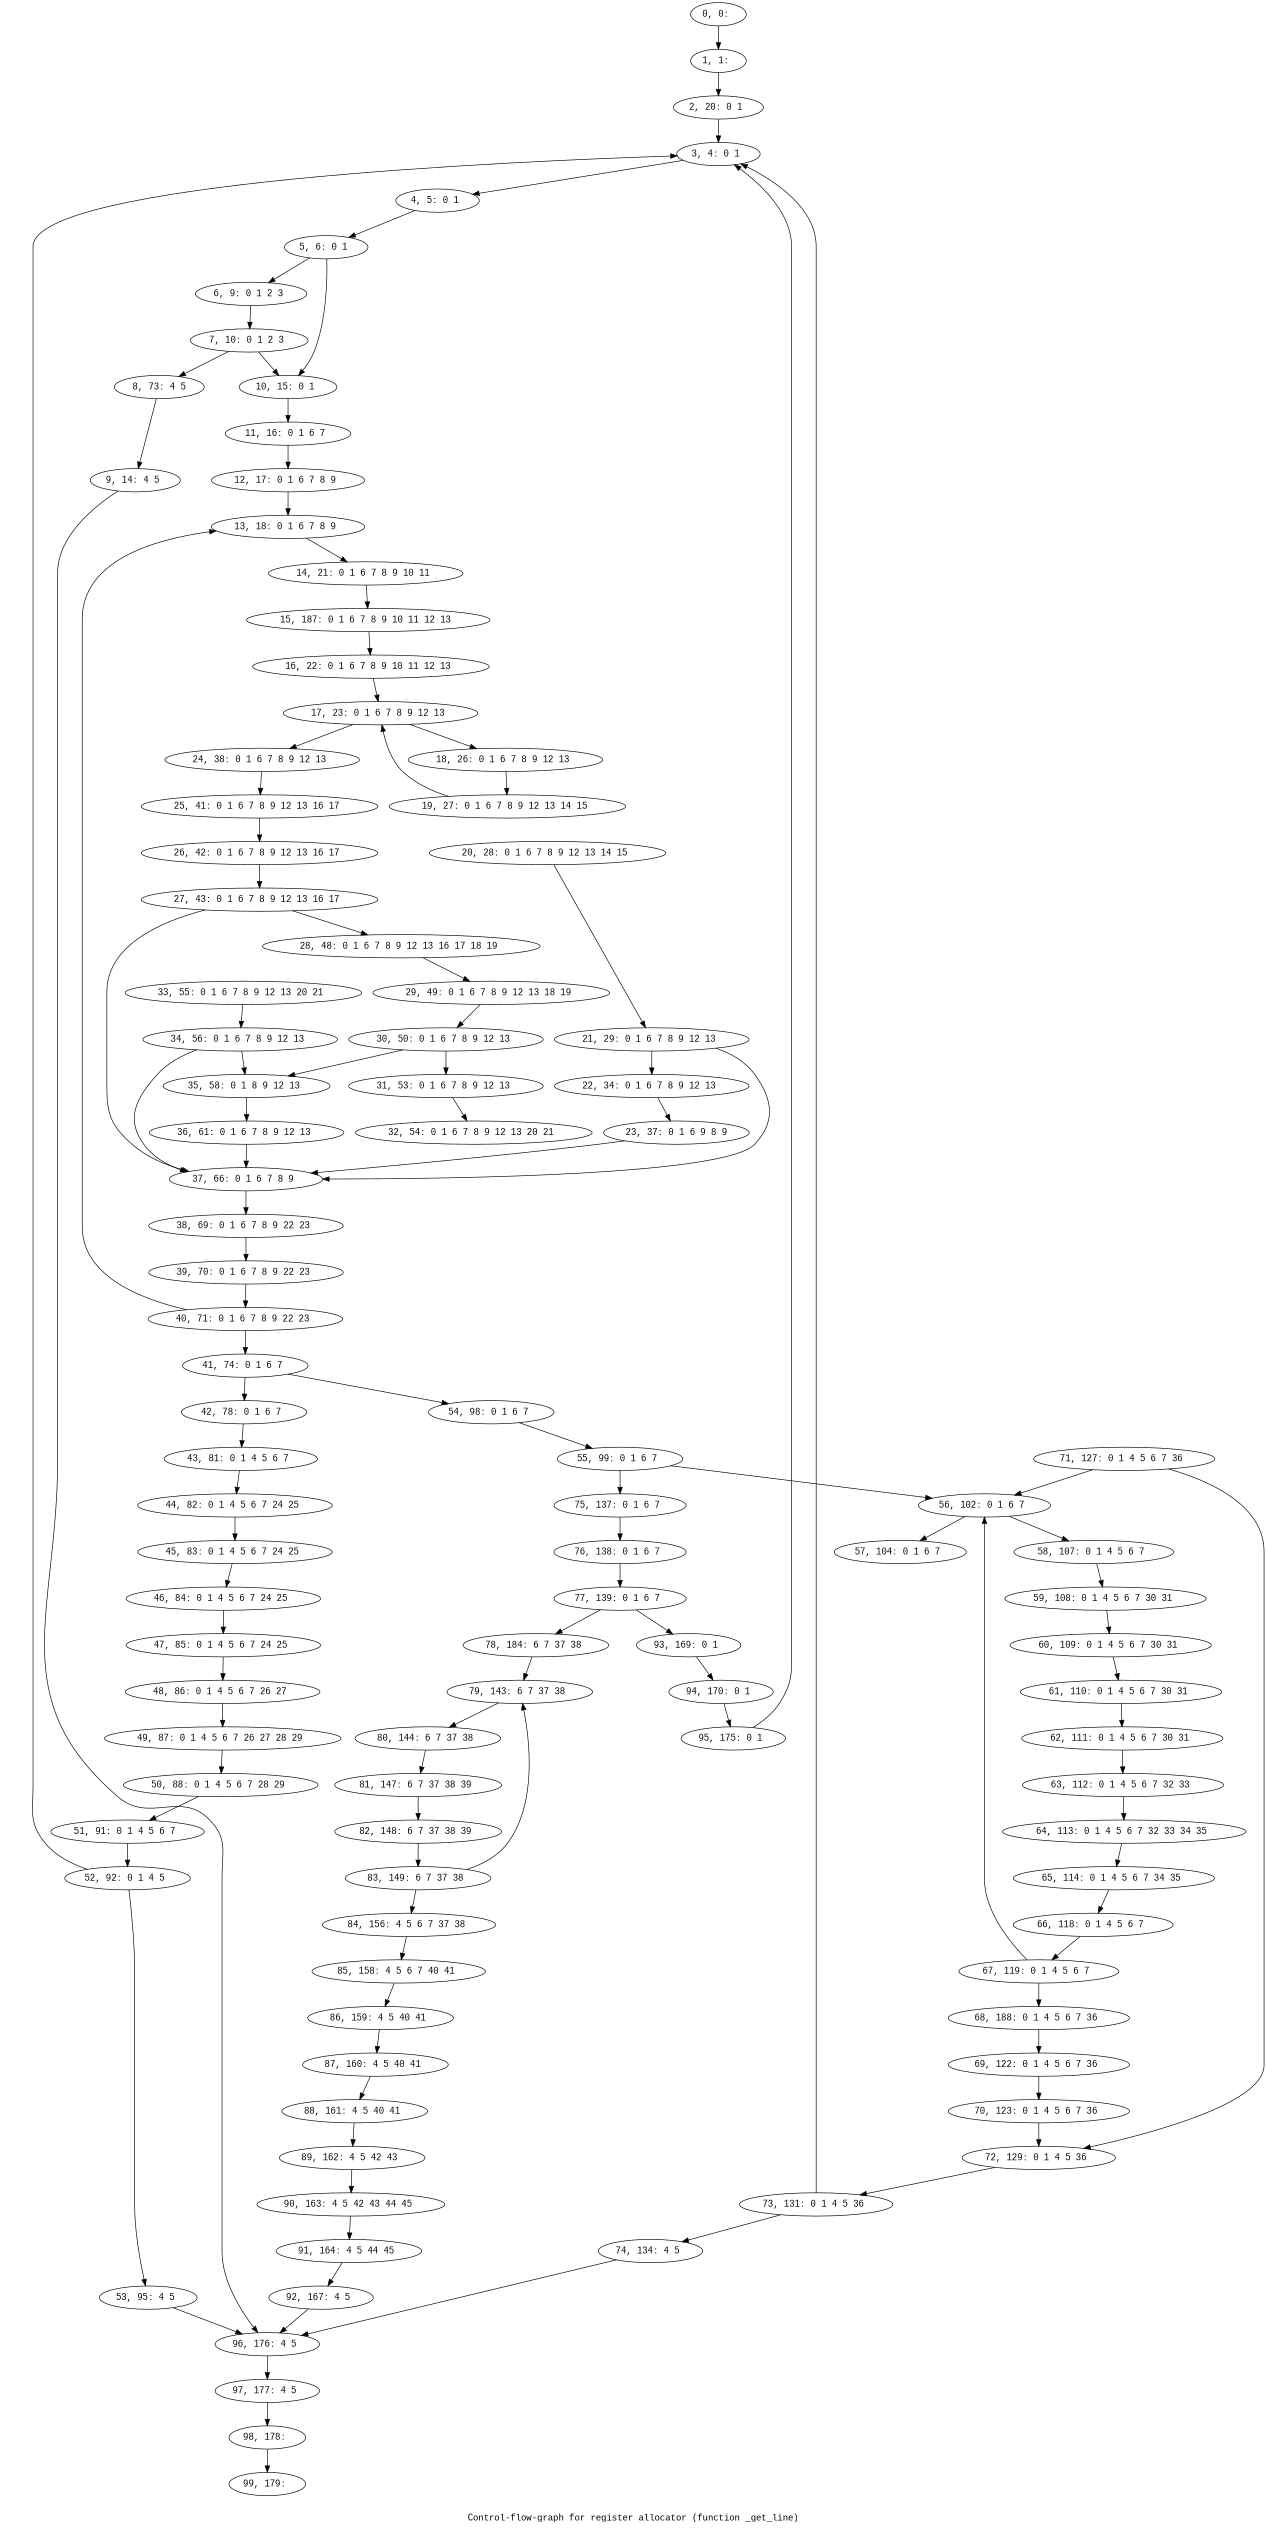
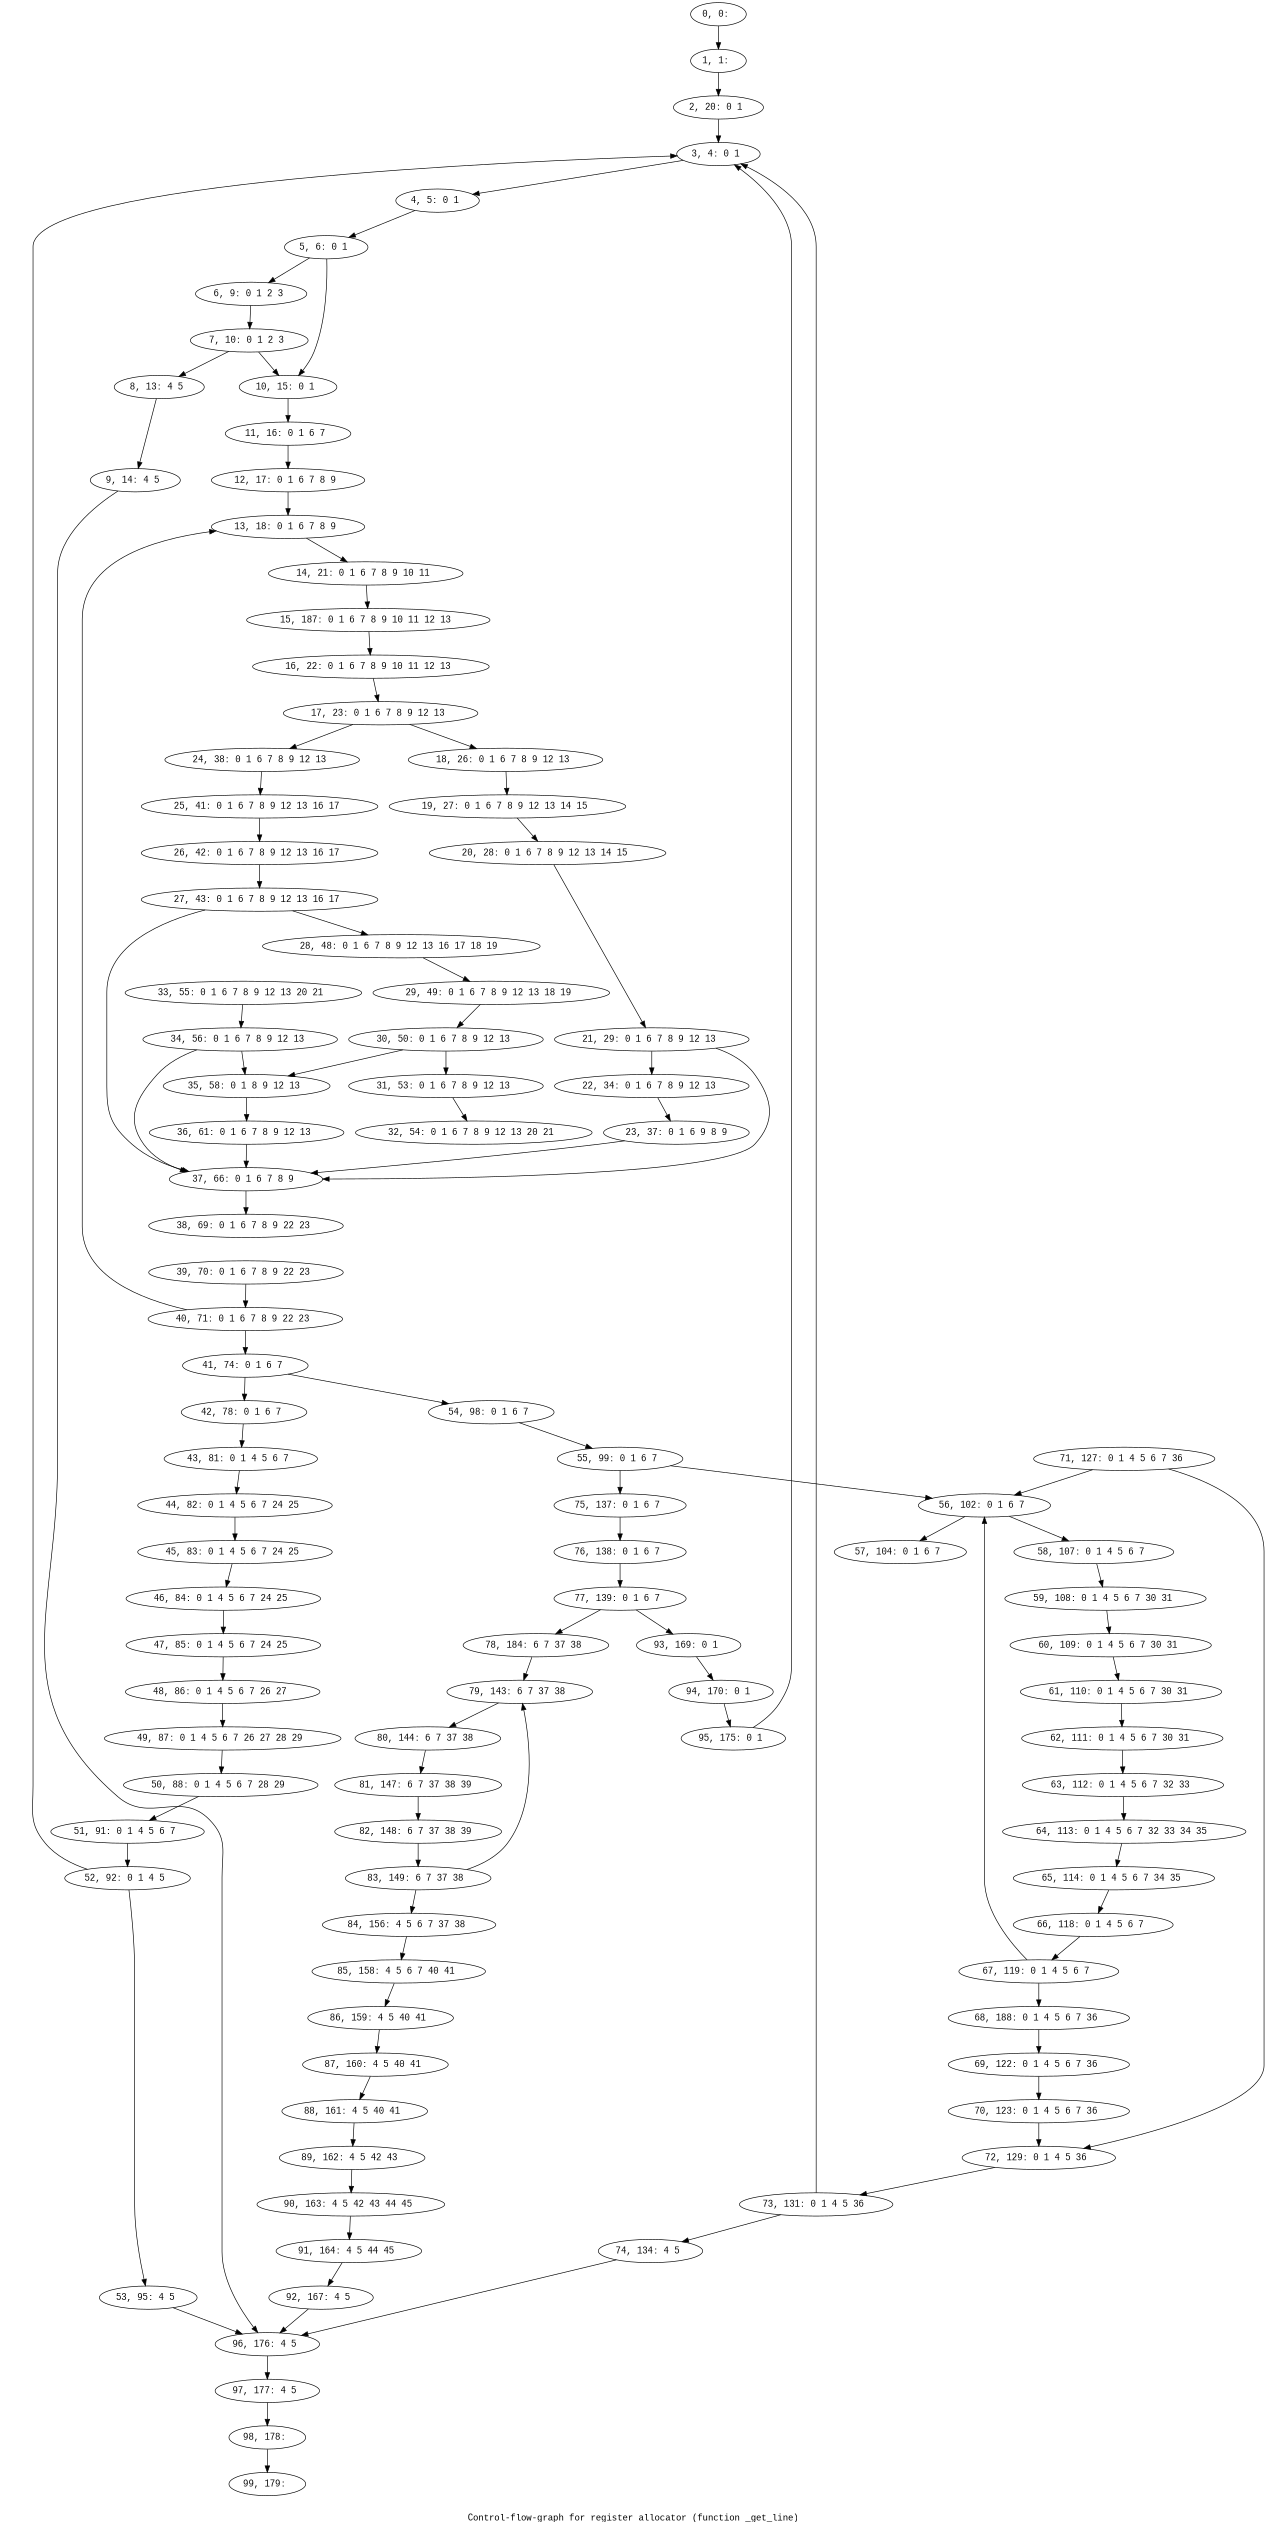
node "8, 73: 4 5": label "8, 73: 4 5" -> "8, 13: 4 5"
edge "19, 27: 0 1 6 7 8 9 12 13 14 15" -> "17, 23: 0 1 6 7 8 9 12 13": now "19, 27: 0 1 6 7 8 9 12 13 14 15" -> "20, 28: 0 1 6 7 8 9 12 13 14 15"
edge "38, 69: 0 1 6 7 8 9 22 23" -> "39, 70: 0 1 6 7 8 9 22 23": removed
